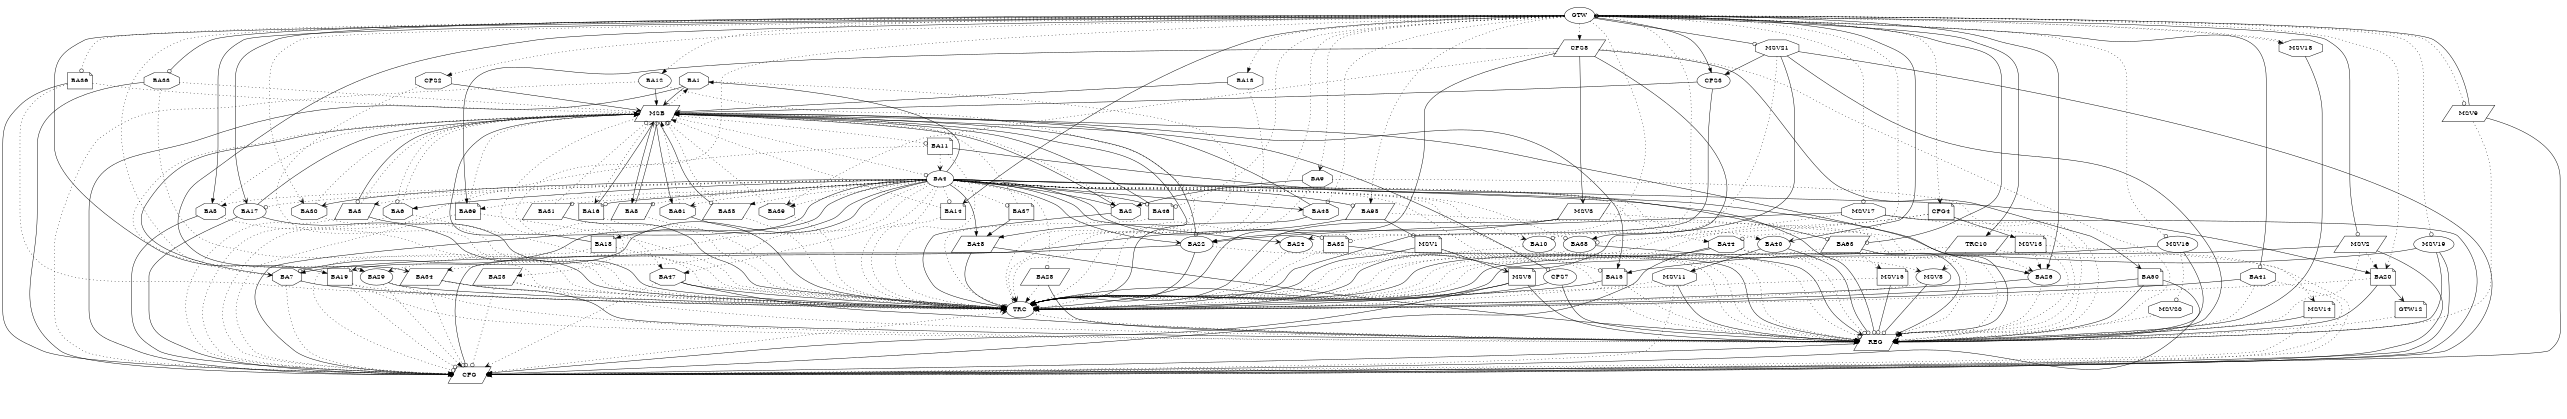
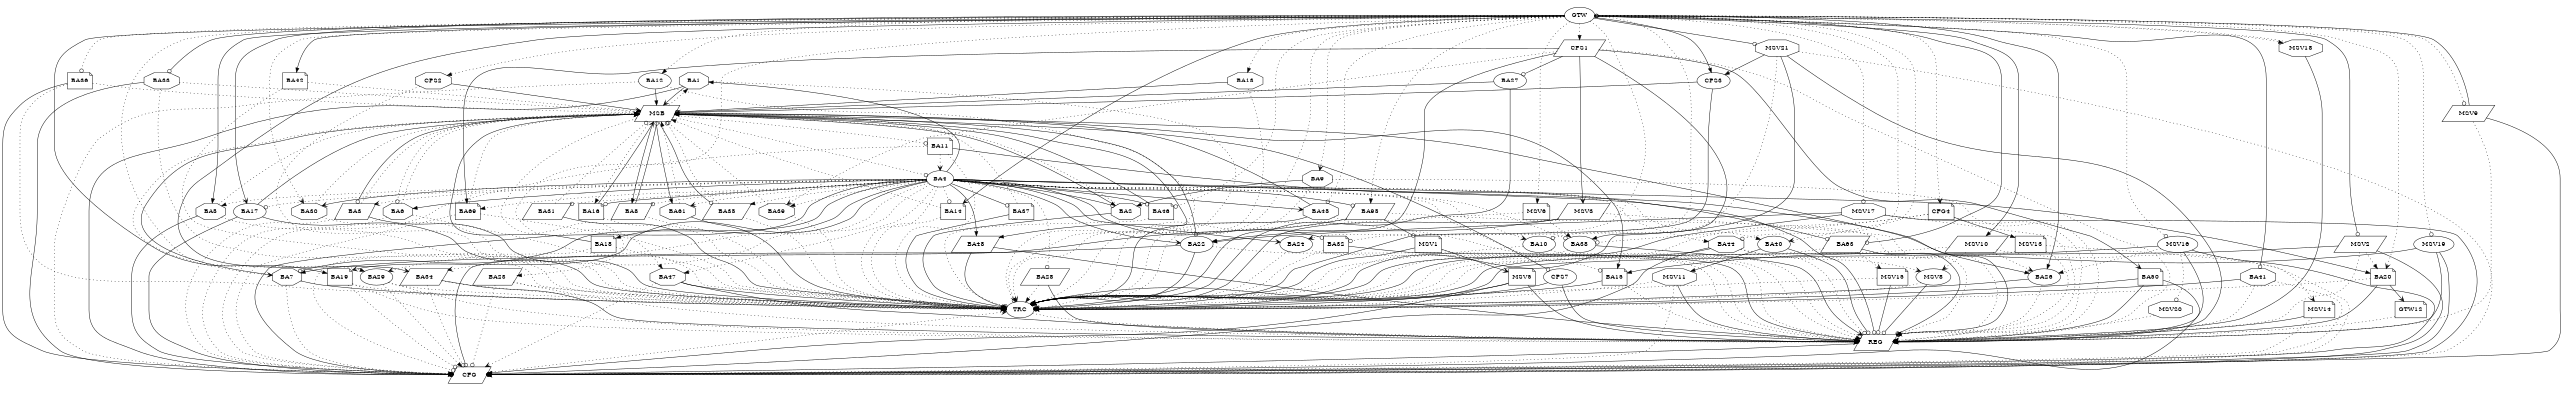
edge "GTW" -> "BA40": style solid -> dotted
node "CPS8": label "CPS8" -> "CPS1"
node "BA42": added
node "BA27": added
edge "MSB" -> "BA16": arrowhead vee -> normal
edge "BA4" -> "BA37": style dotted -> solid
edge "BA4" -> "REG": now "BA45" -> "REG"
node "MSV6": added
edge "BA37" -> "BA48": now "BA37" -> "TRC"
node "TRC10": label "TRC10" -> "MSV10"
edge "BA95" -> "TRC": added
edge "MSV13" -> "BA26": now "MSV16" -> "BA26"
edge "MSV17" -> "TRC": style dotted -> solid
edge "BA29" -> "TRC": style solid -> dotted
edge "MSV21" -> "CFG": style solid -> dotted
edge "MSV16" -> "CFG": added
